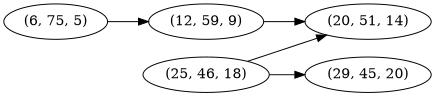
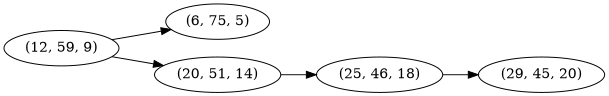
edge "(6, 75, 5)" -> "(12, 59, 9)": reversed
edge "(25, 46, 18)" -> "(20, 51, 14)": reversed
